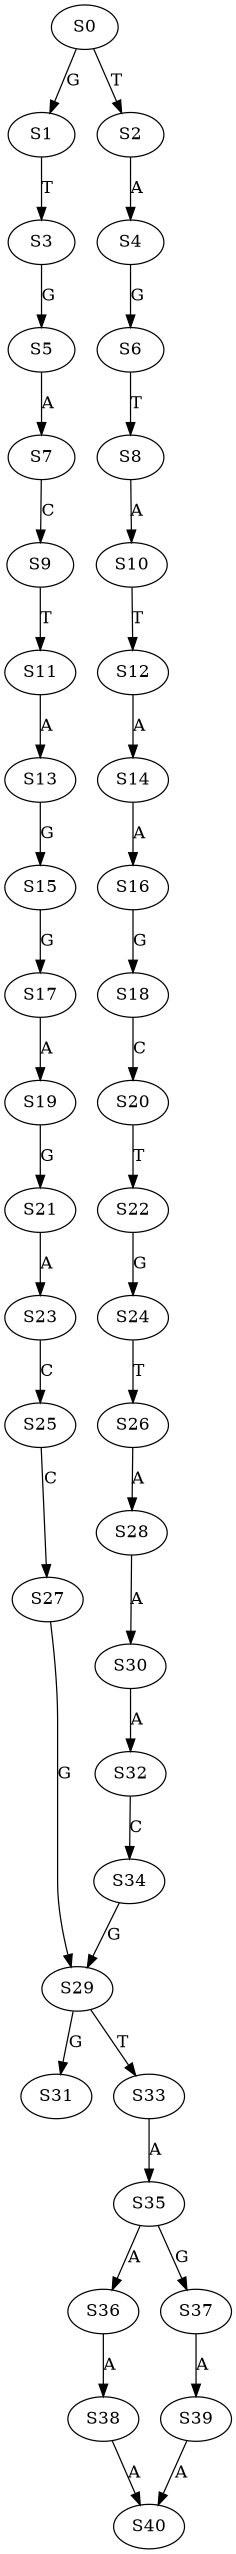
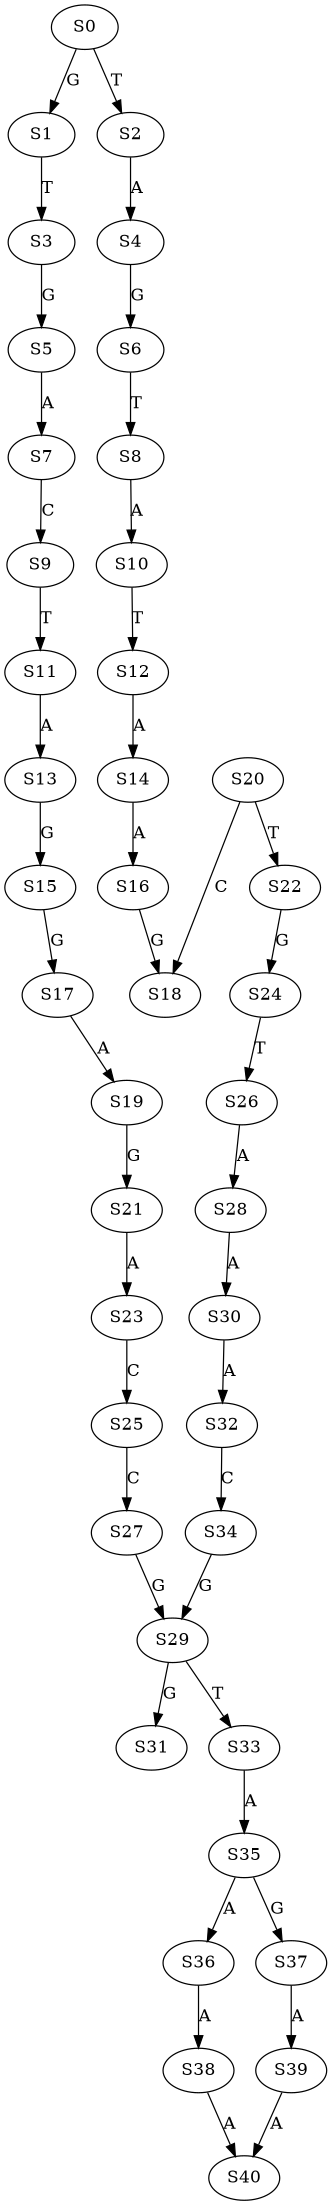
edge "S18" -> "S20": reversed
